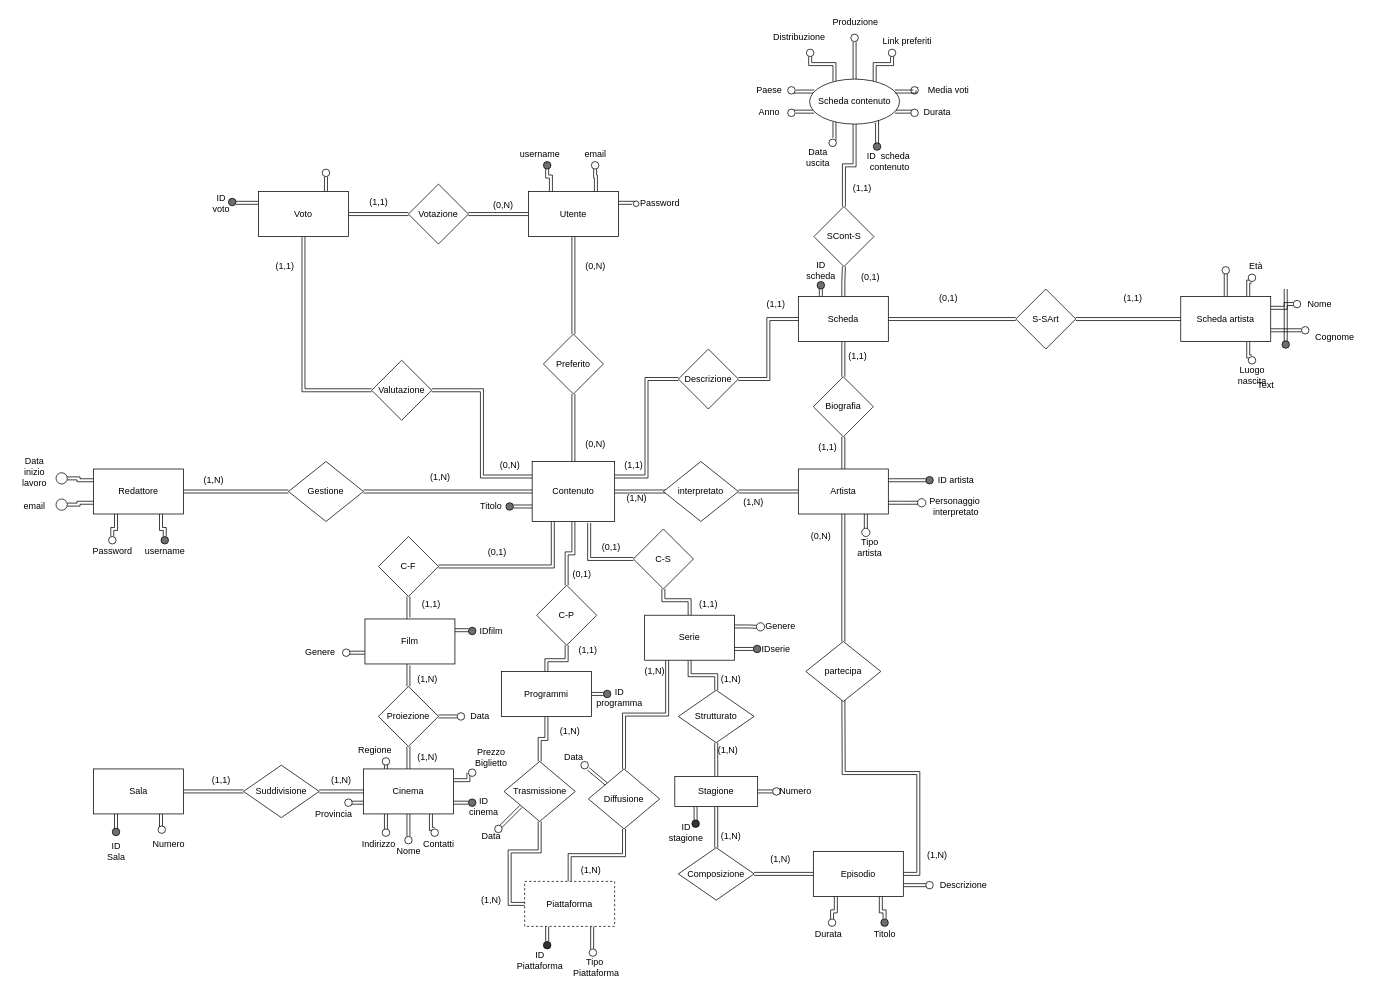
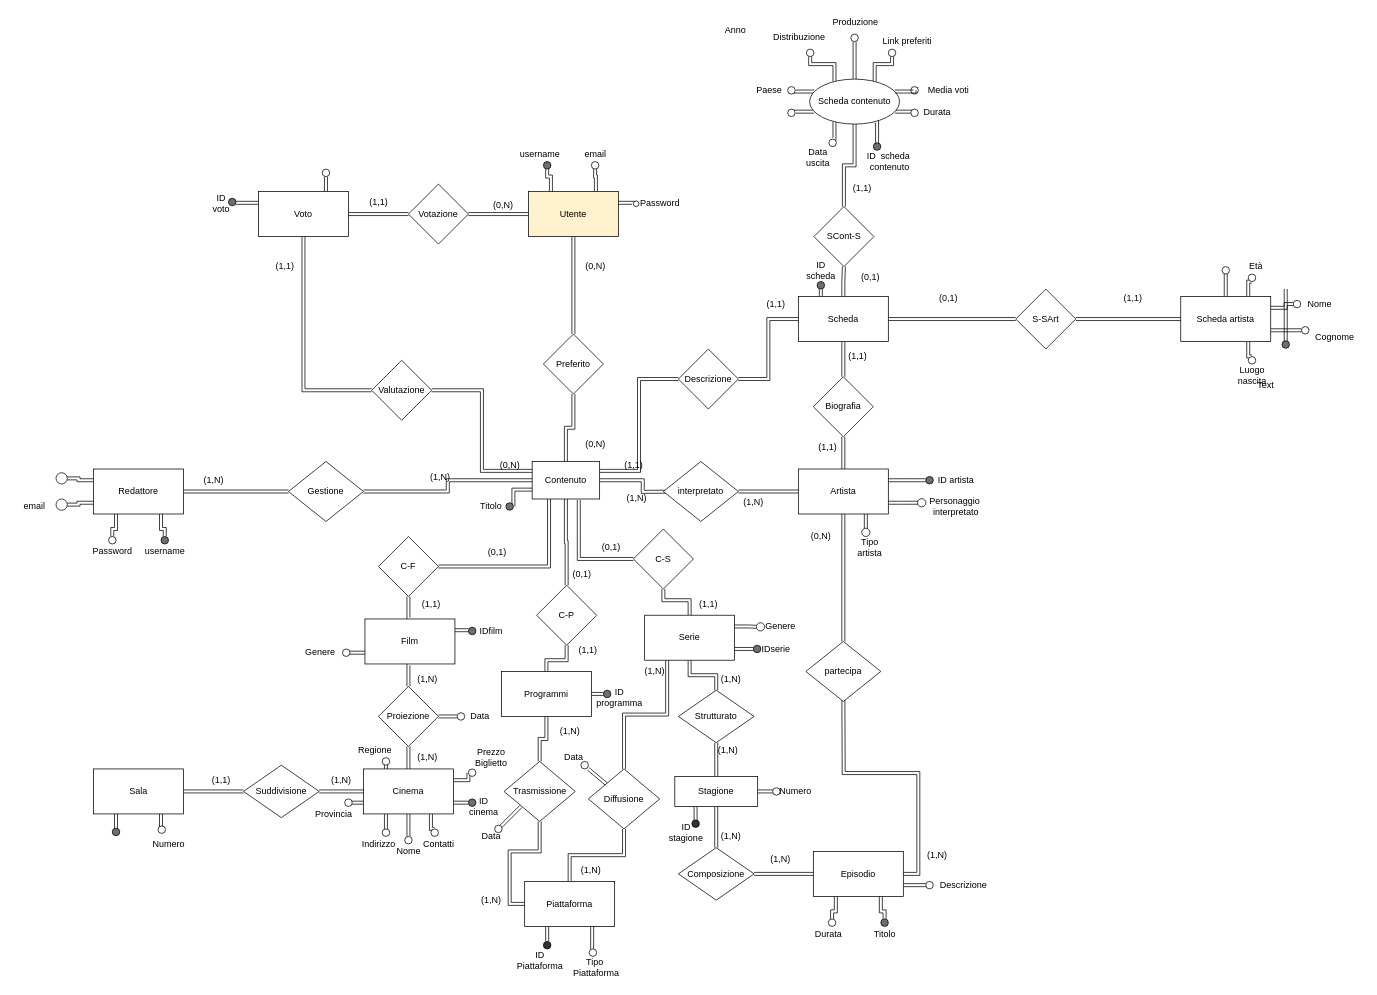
node "Anno": moved (769, 113) -> (735, 30)
node "Utente": fillcolor #ffffff -> #fff2cc
node "Data inizio lavoro": removed
node "Contenuto": size 83x60 -> 68x38
node "ID Sala": removed
node "Piattaforma": style dashed -> solid
